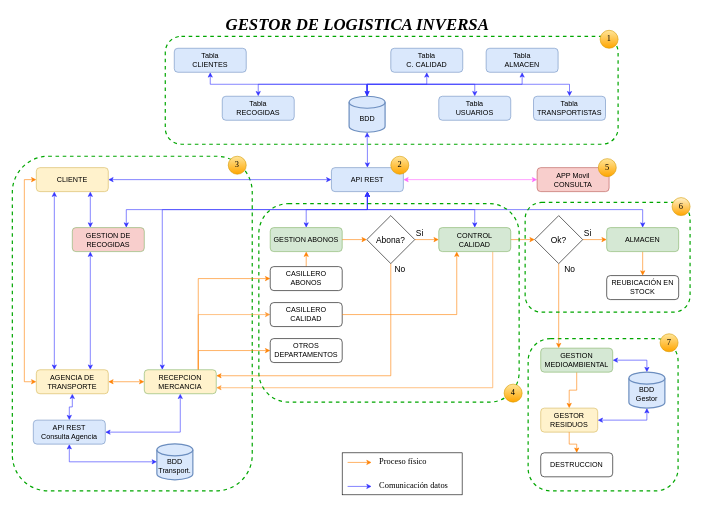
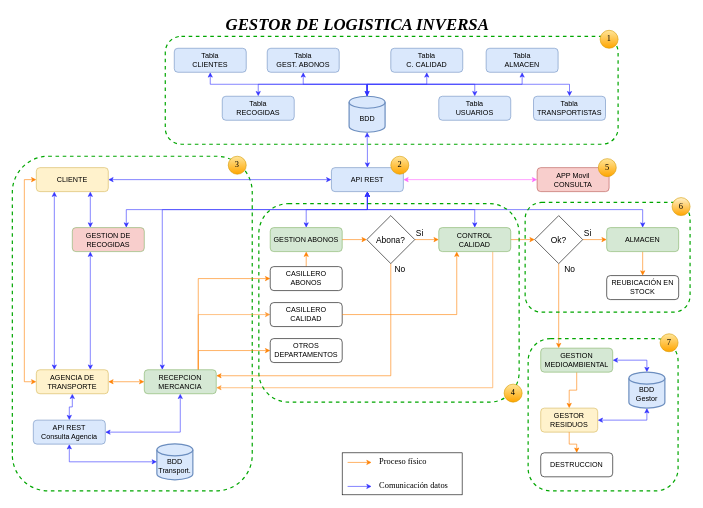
node "Tabla GEST. ABONOS": added
edge "BDD" -> "Tabla GEST. ABONOS": added
node "RECEPCION MERCANCIA": fillcolor #fff2cc -> #d5e8d4
